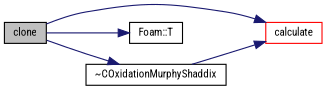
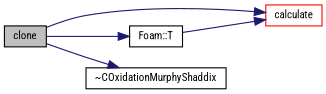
edge "~COxidationMurphyShaddix" -> "calculate": now "Foam::T" -> "calculate"
